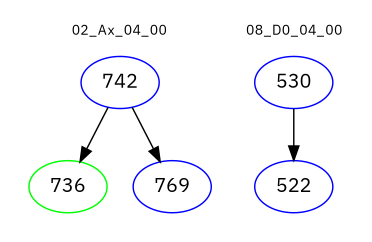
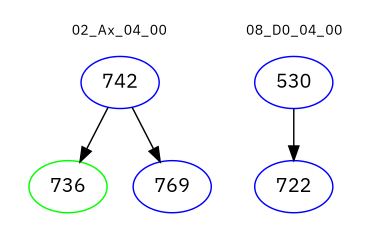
node "522": label "522" -> "722"
